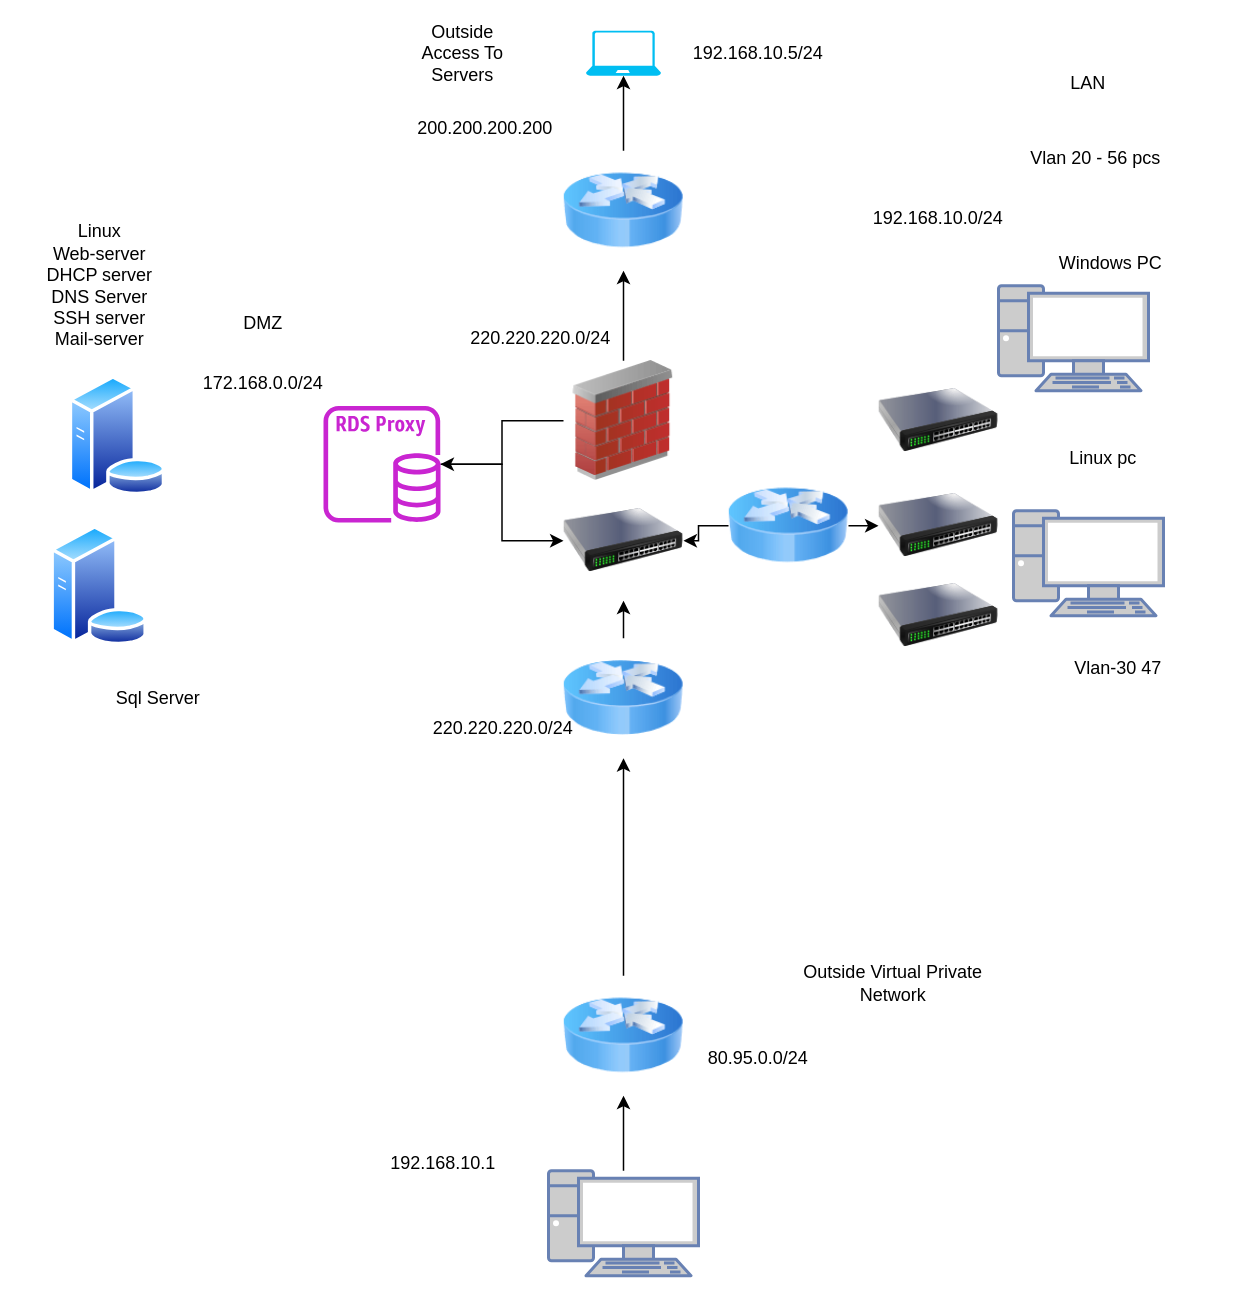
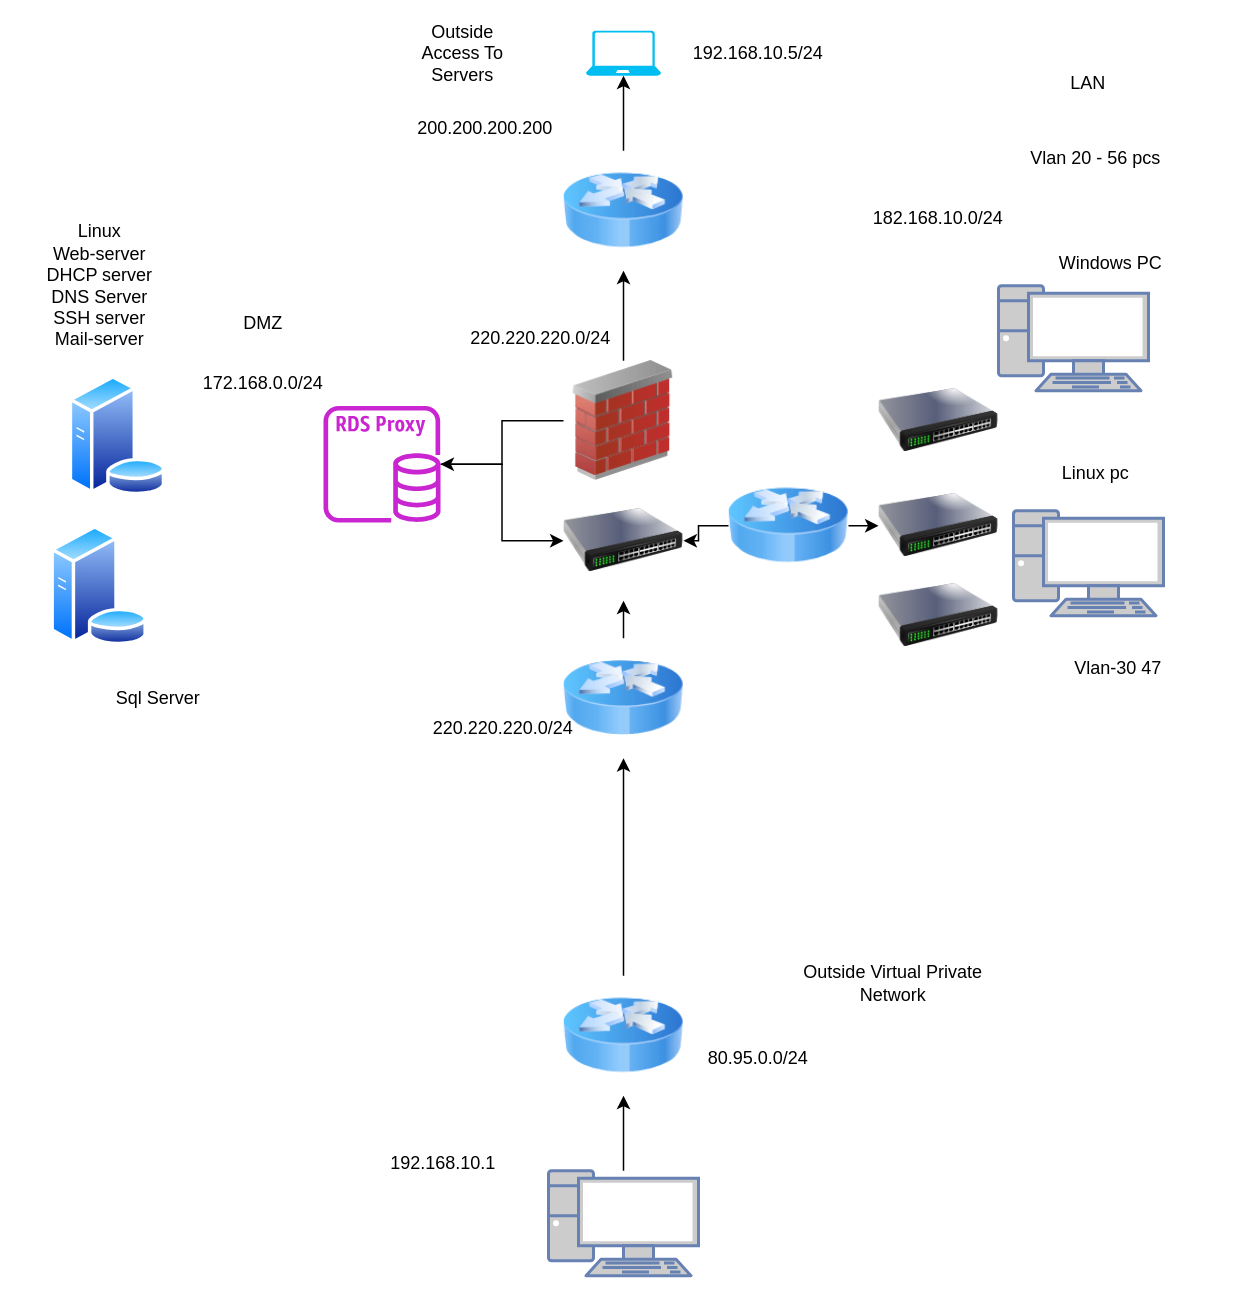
node "192.168.10.0/24": label "192.168.10.0/24" -> "182.168.10.0/24"
node "Linux pc": moved (1103, 458) -> (1096, 473)
